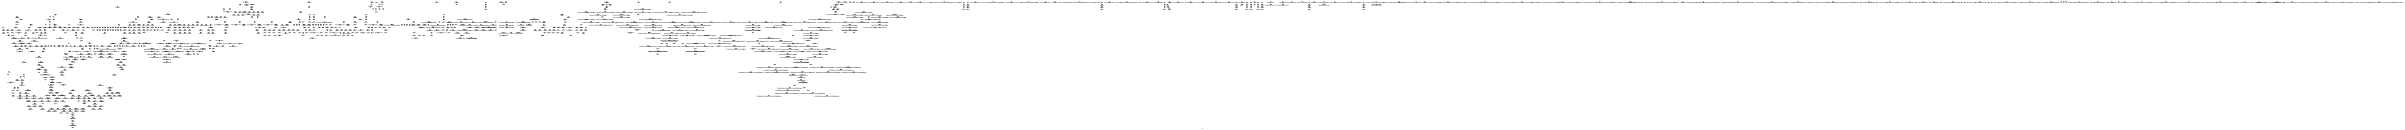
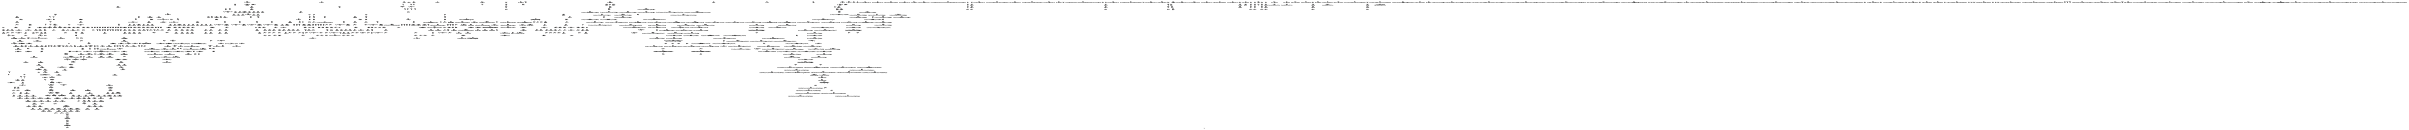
node "NodeID: 1173": removed
